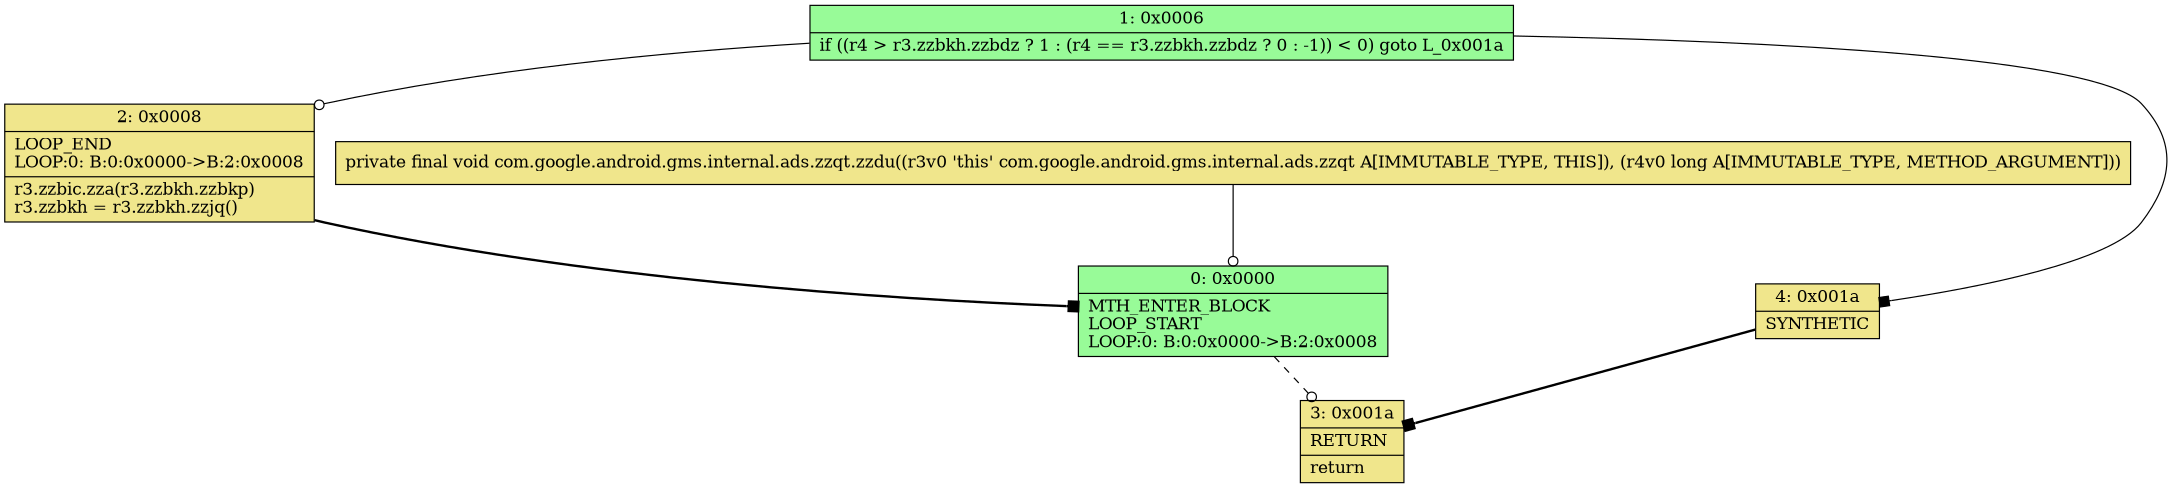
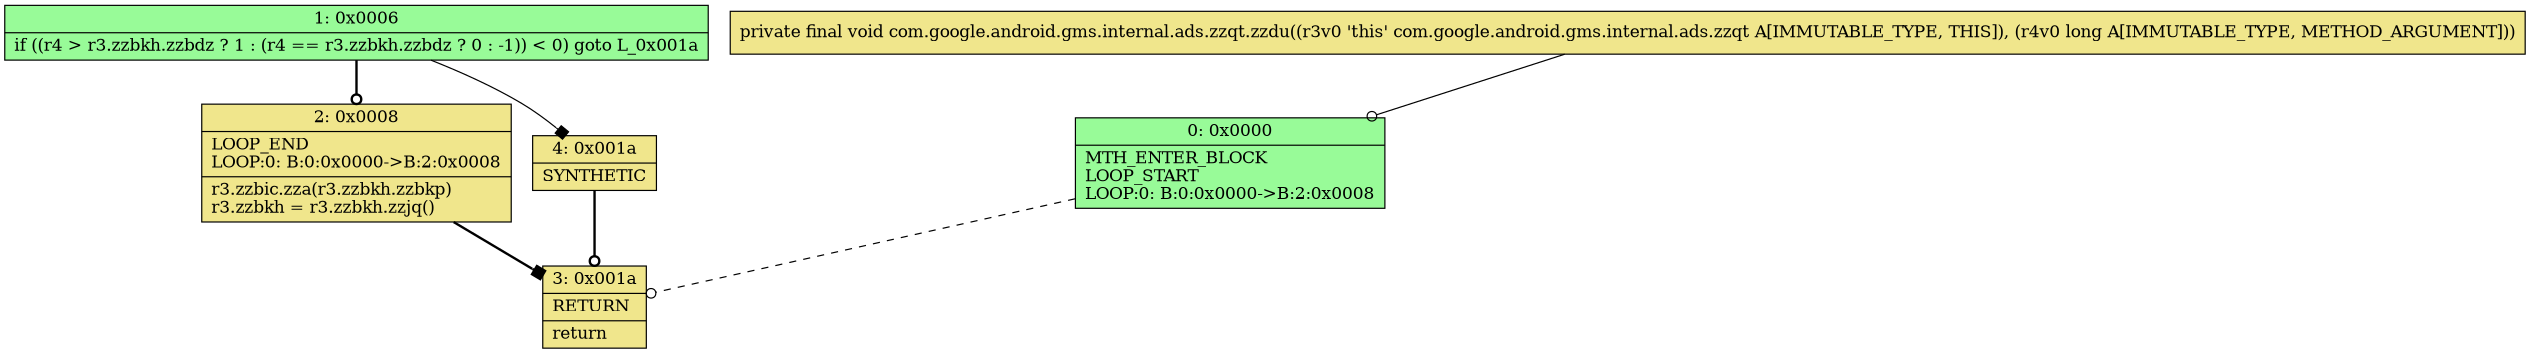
edge "1: 0x0006" -> "2: 0x0008": style solid -> bold
edge "2: 0x0008" -> "0: 0x0000": now "2: 0x0008" -> "3: 0x001a"
edge "4: 0x001a" -> "3: 0x001a": arrowhead box -> odot
